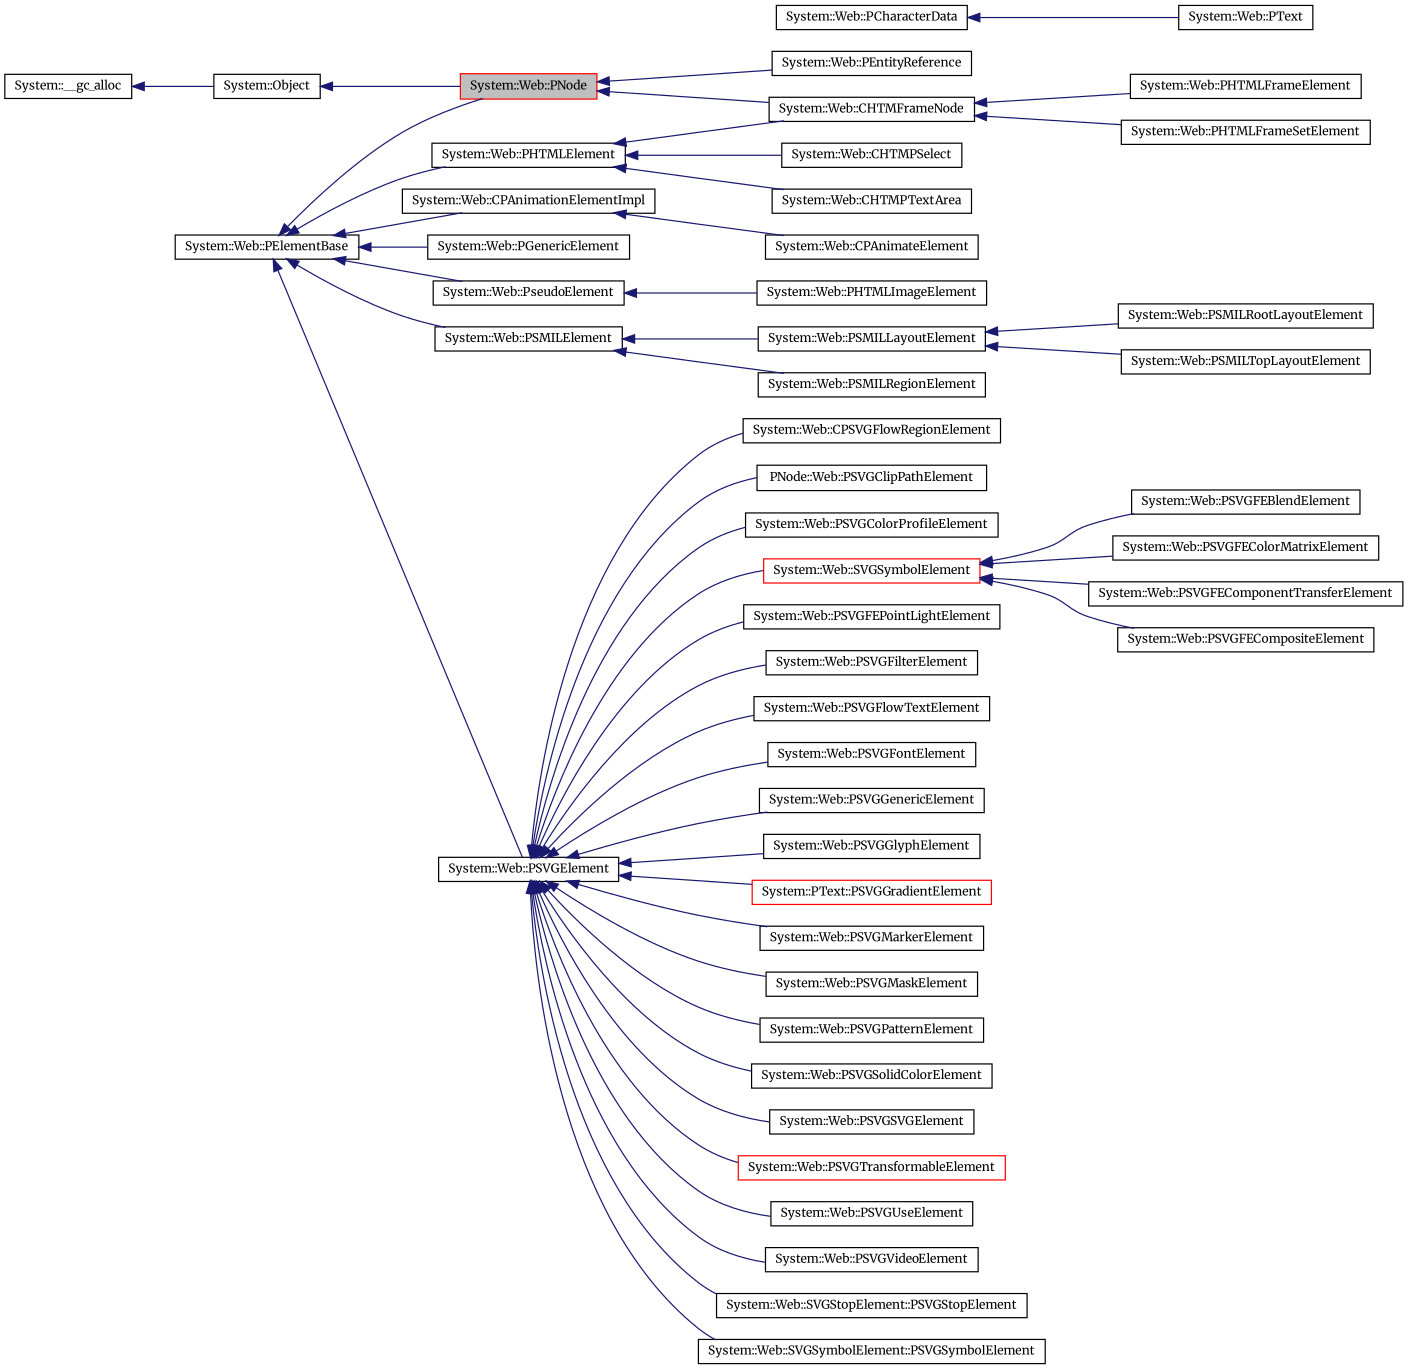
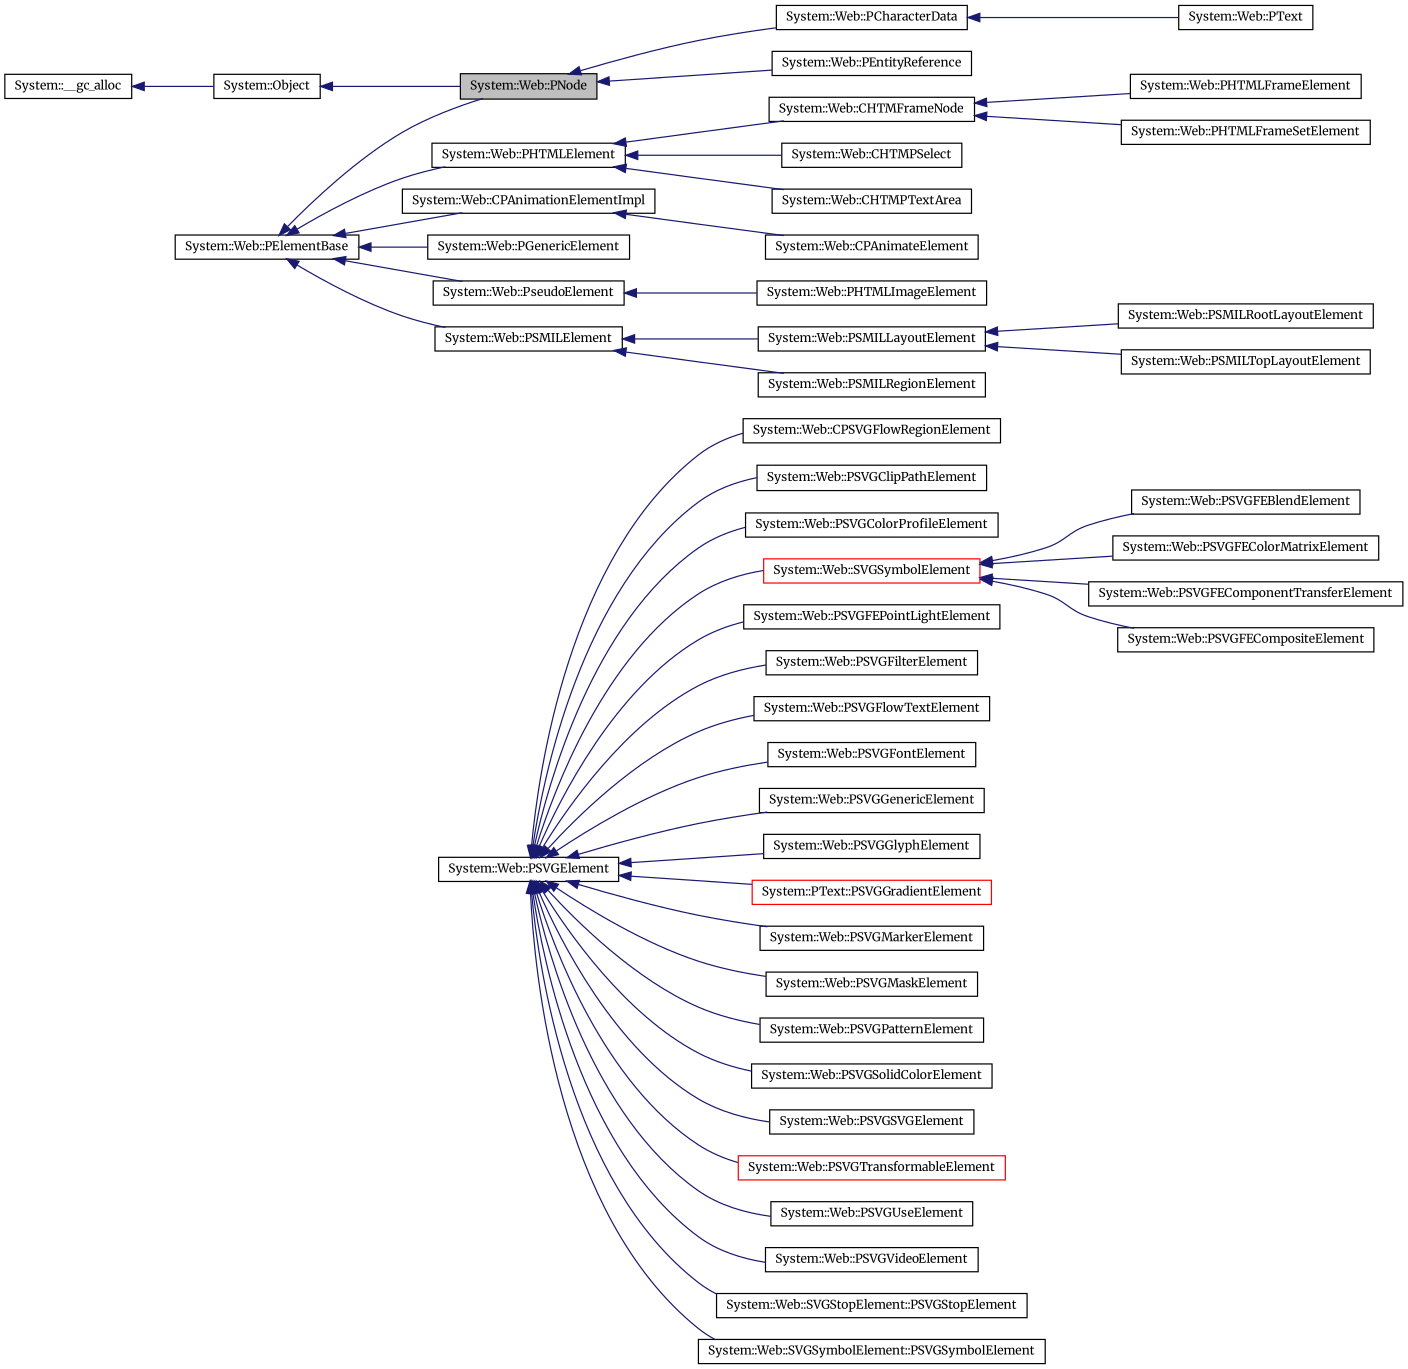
node "System::Web::PNode": color red -> black
edge "System::Web::CHTMFrameNode" -> "System::Web::PNode": now "System::Web::PCharacterData" -> "System::Web::PNode"
node "PNode::Web::PSVGClipPathElement": label "PNode::Web::PSVGClipPathElement" -> "System::Web::PSVGClipPathElement"
edge "System::Web::PSVGElement" -> "System::Web::PElementBase": removed
